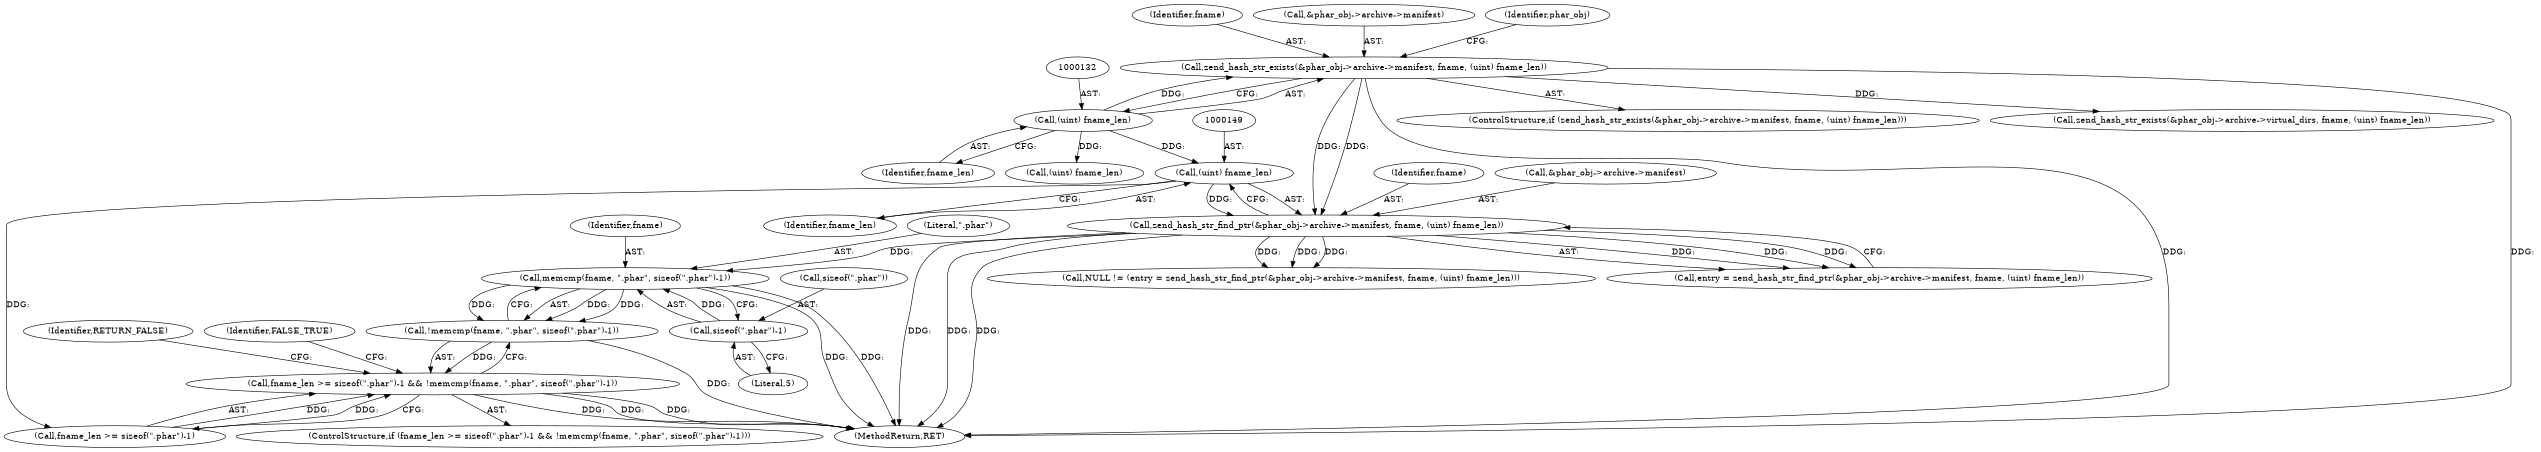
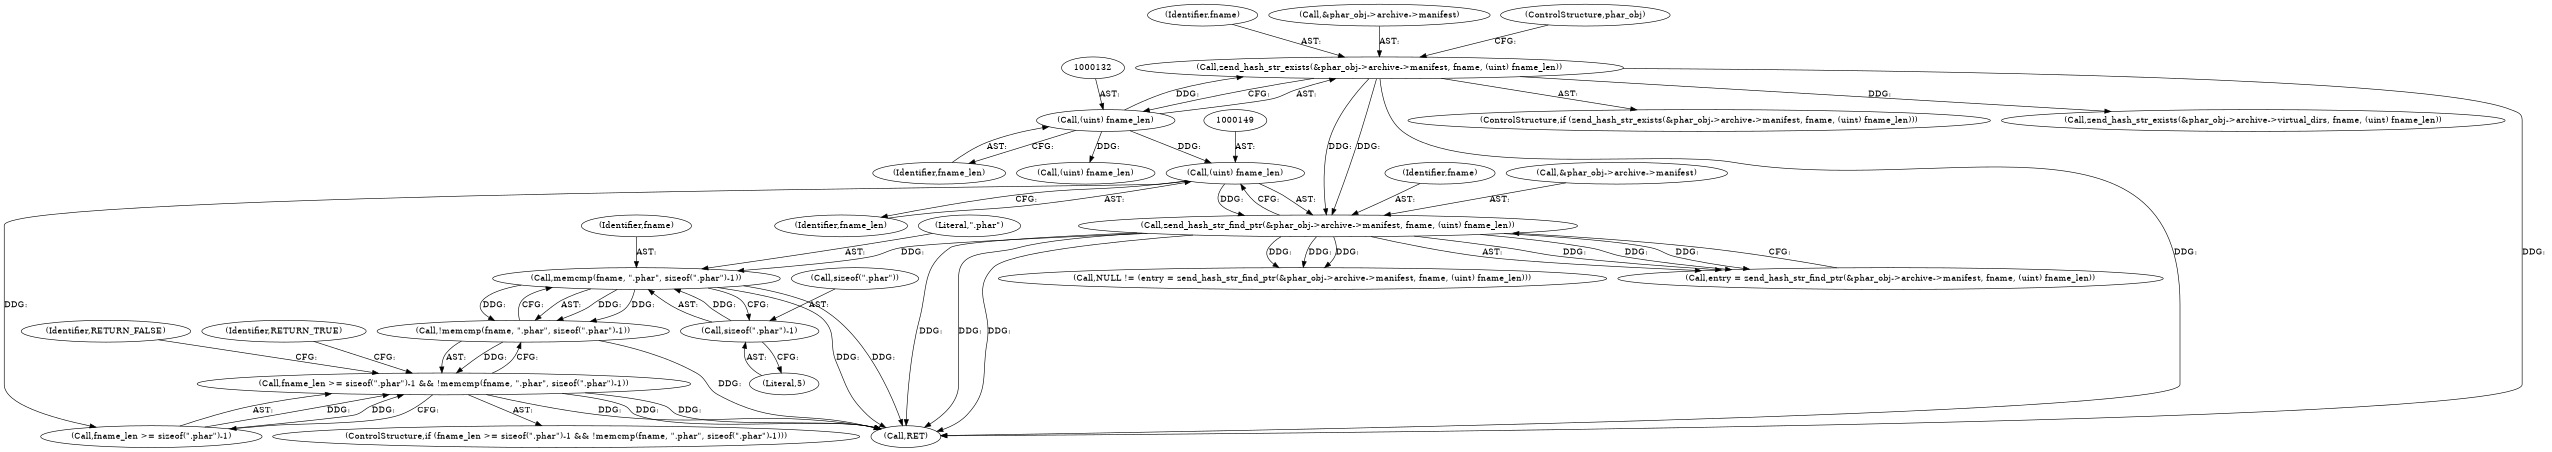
node "(Identifier,phar_obj)": label "(Identifier,phar_obj)" -> "(ControlStructure,phar_obj)"
node "(Identifier,FALSE_TRUE)": label "(Identifier,FALSE_TRUE)" -> "(Identifier,RETURN_TRUE)"
node "(MethodReturn,RET)": label "(MethodReturn,RET)" -> "(Call,RET)"
